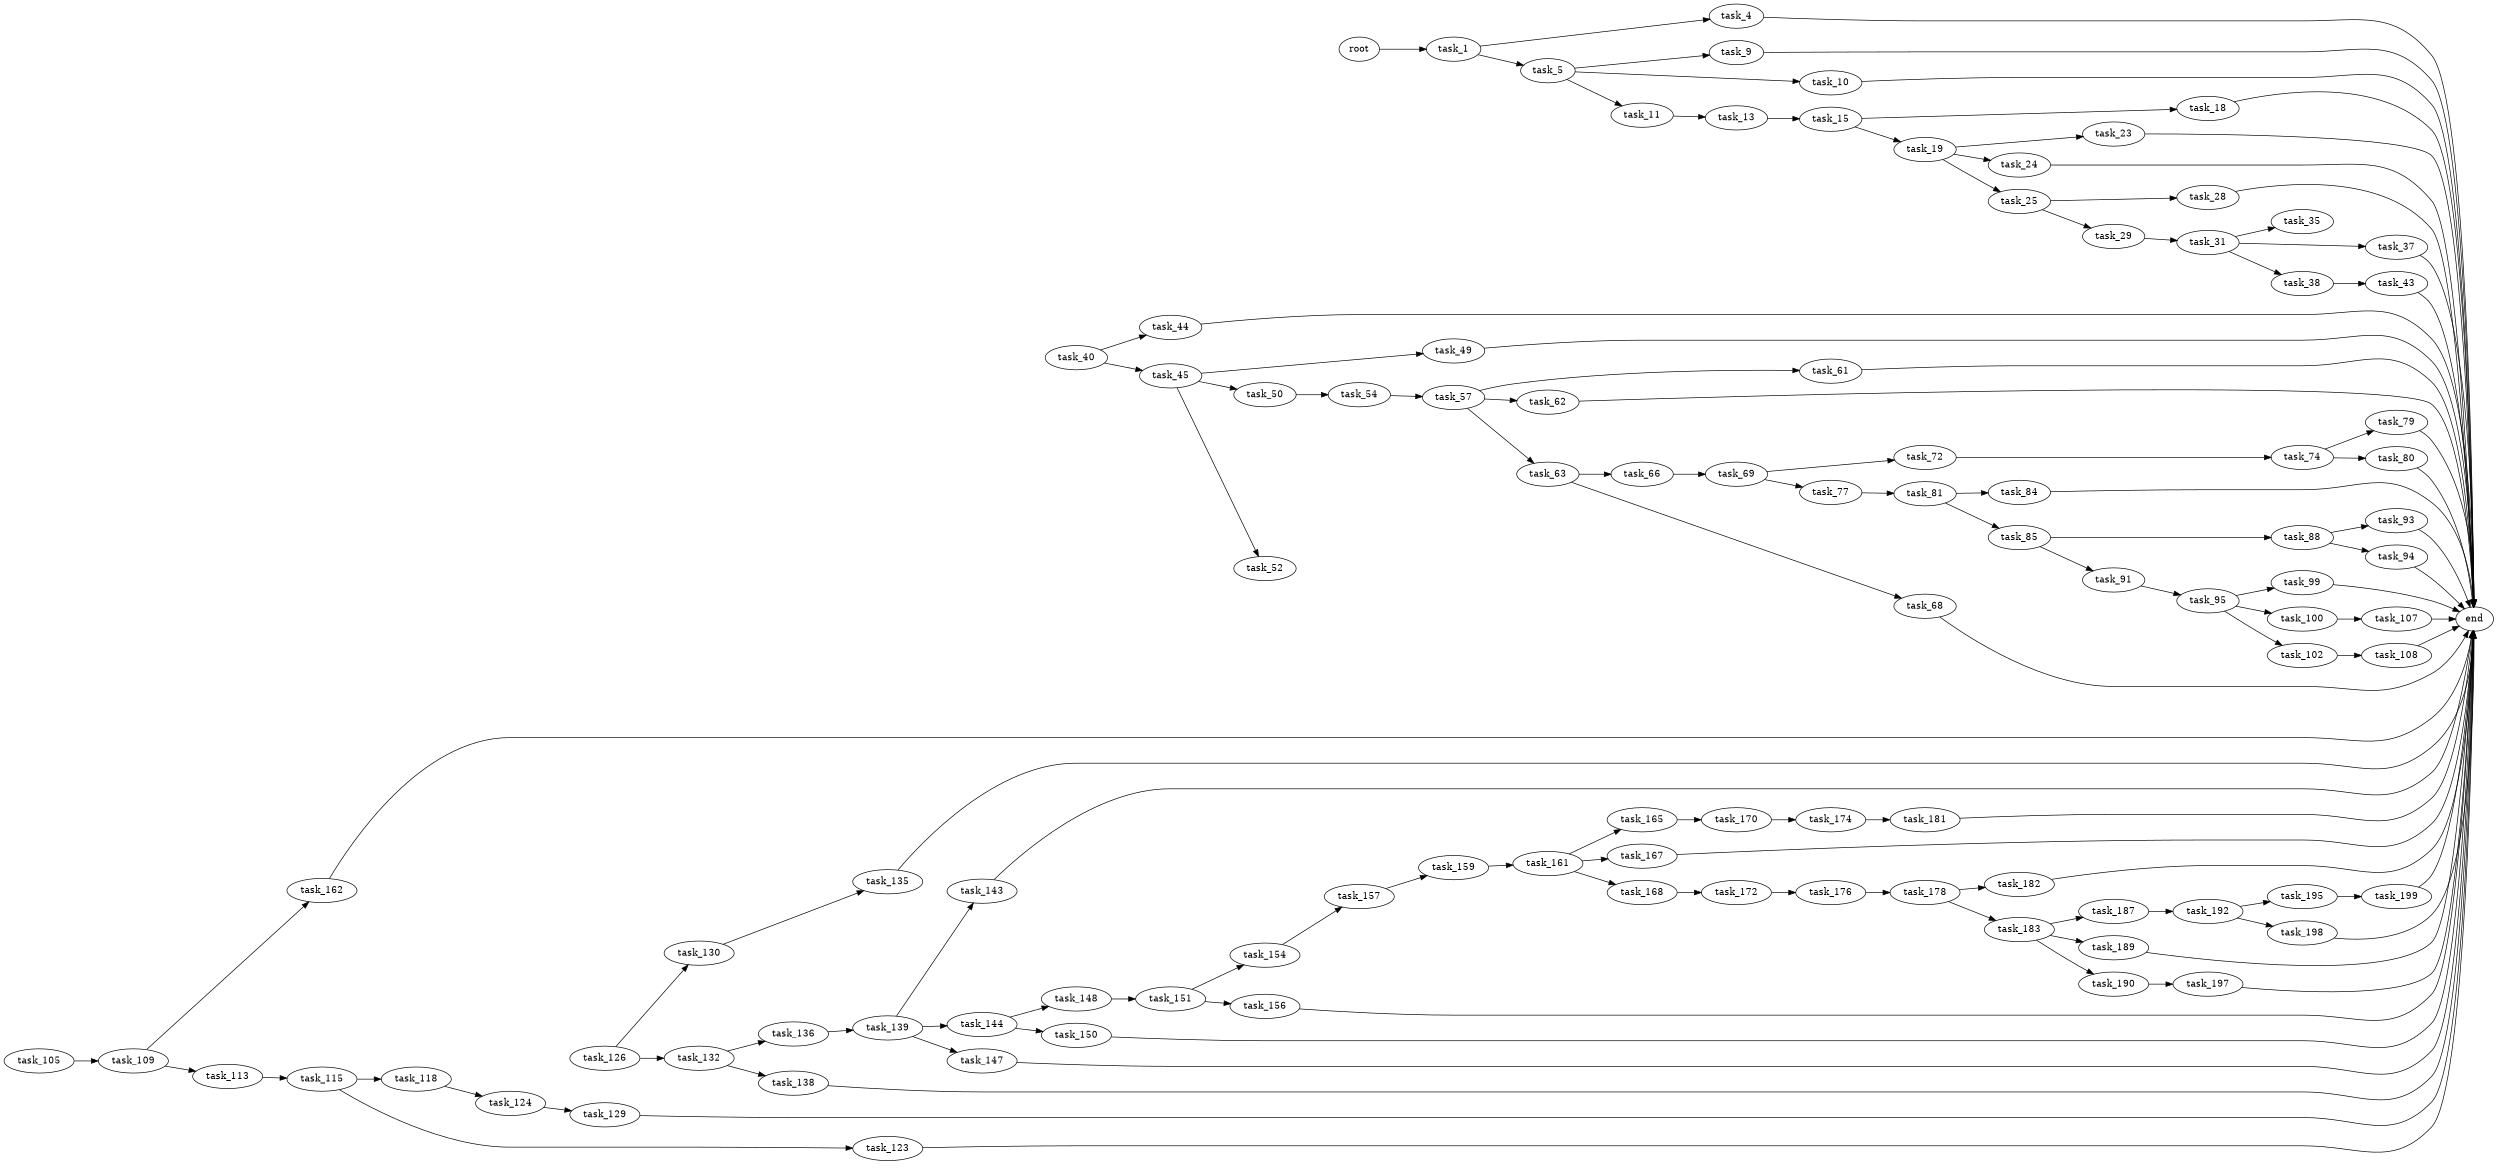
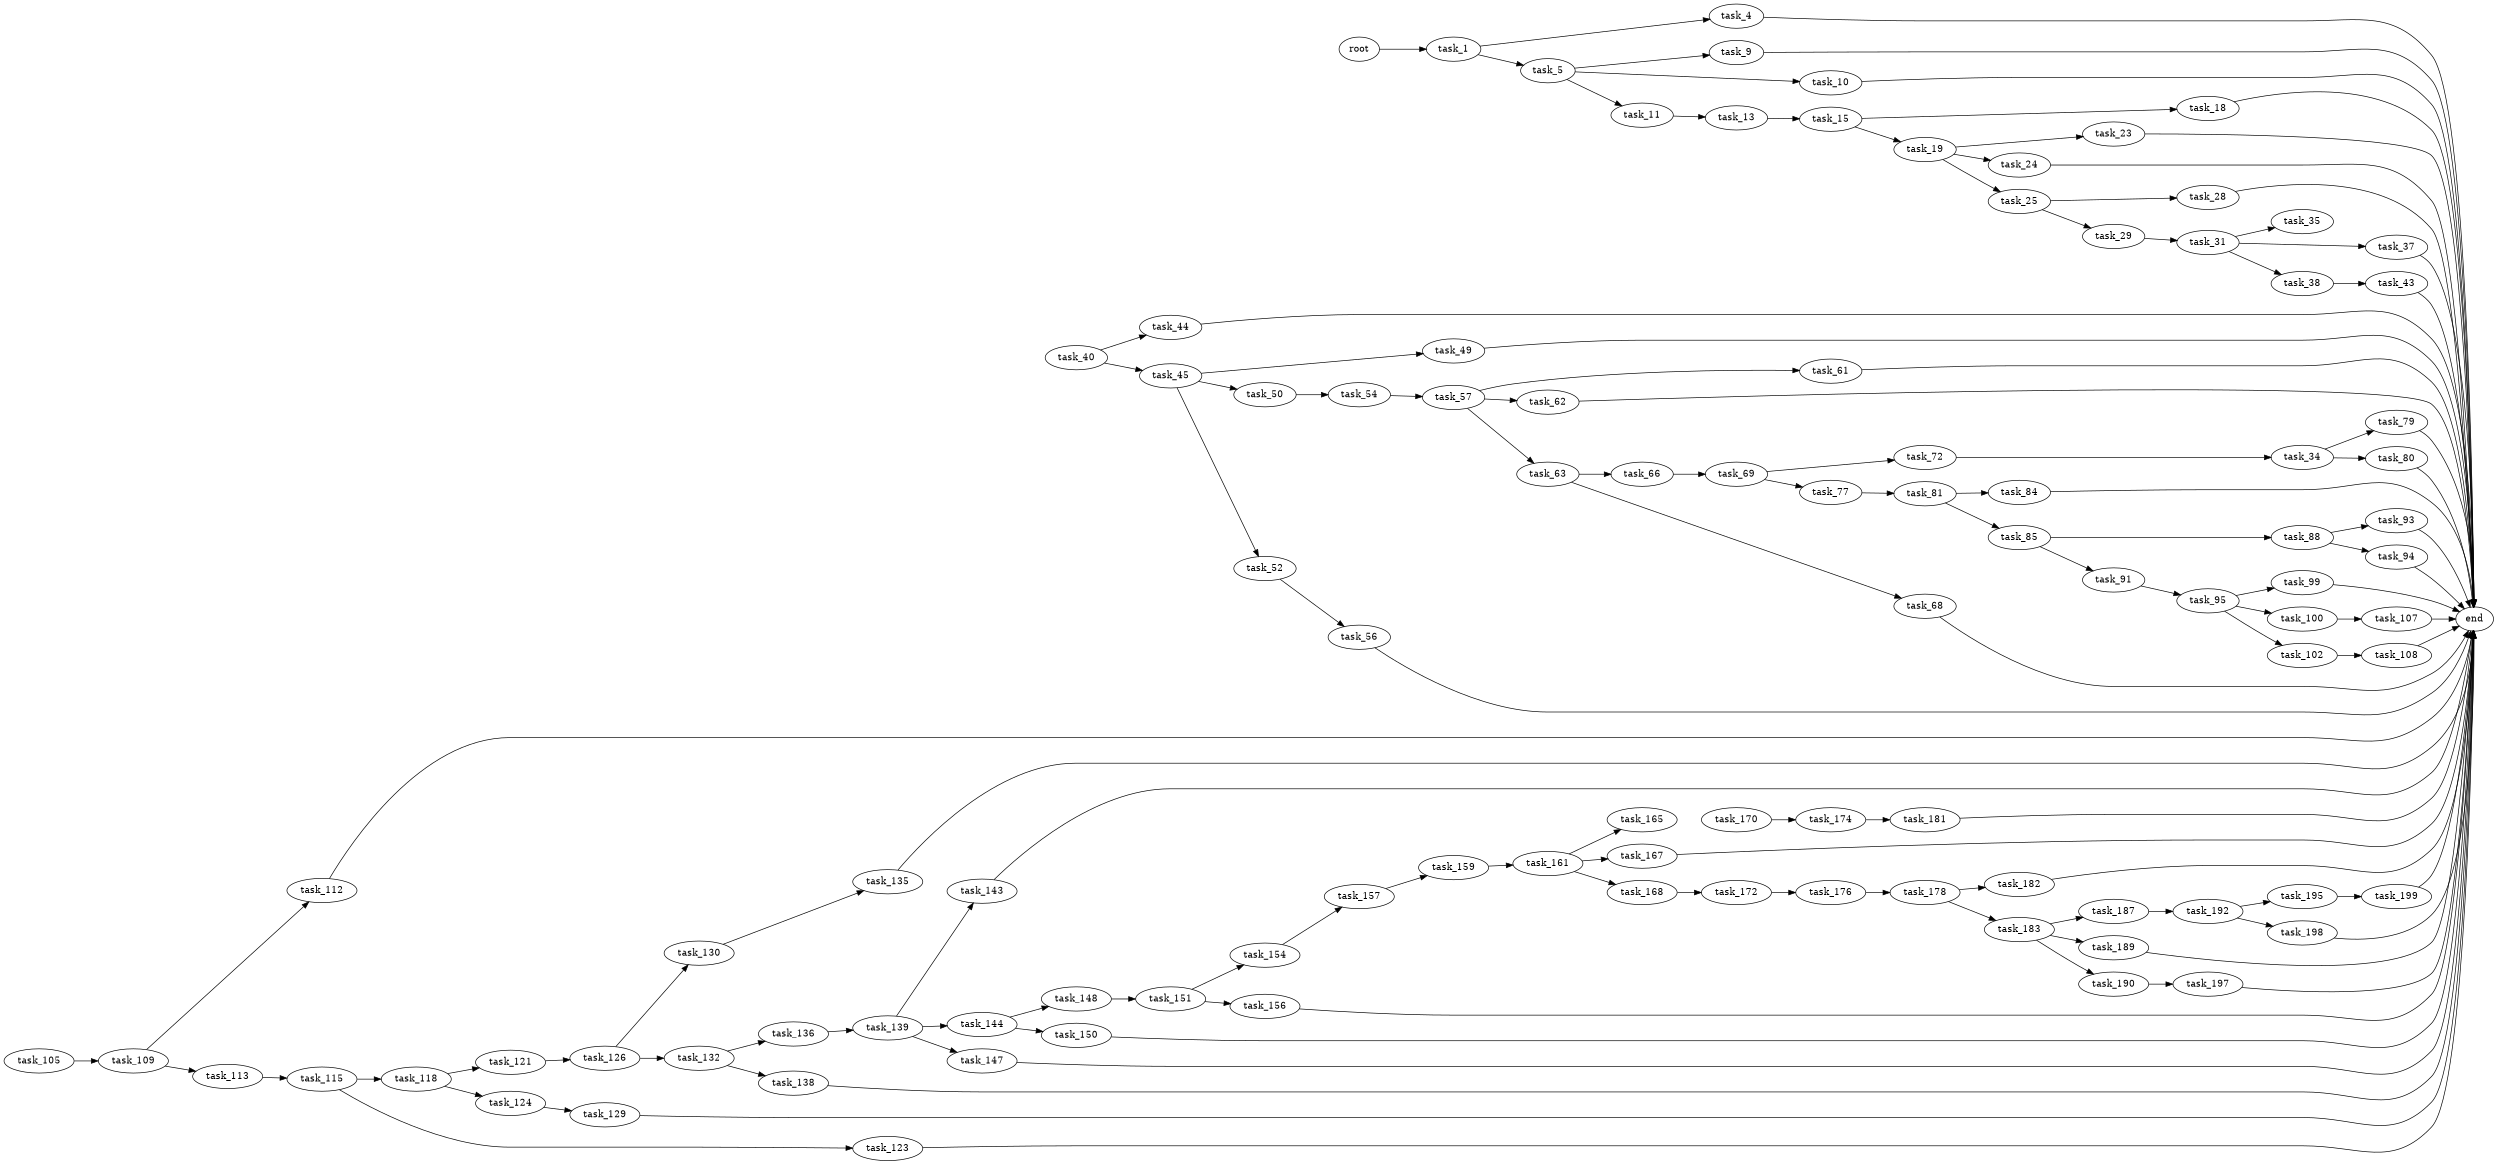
node "task_74": label "task_74" -> "task_34"
node "task_56": added
edge "task_165" -> "task_170": removed
node "task_162": label "task_162" -> "task_112"
node "task_121": added
